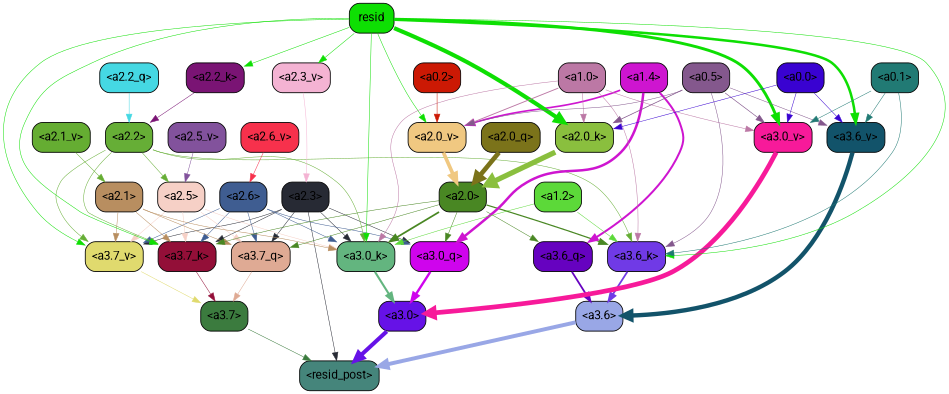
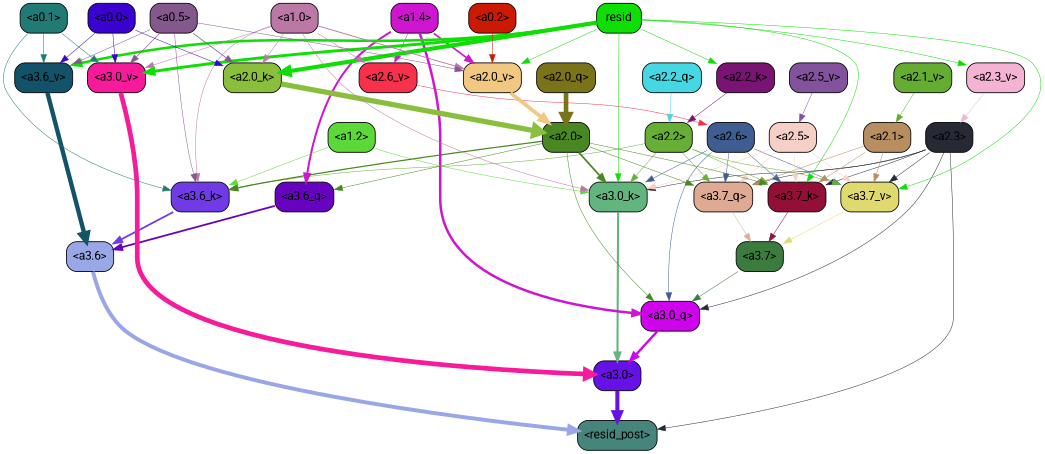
edge "resid" -> "<a3.6_k>": removed
edge "<a1.4>" -> "<a2.6_v>": added
edge "<a1.0>" -> "<a2.6_v>": added
edge "<a2.2>" -> "<a2.5>": now "<a2.2>" -> "<a3.7_q>"
edge "<a2.1>" -> "<a3.0_k>": removed
edge "<a3.7>" -> "<resid_post>": now "<a3.7>" -> "<a3.0_q>"
